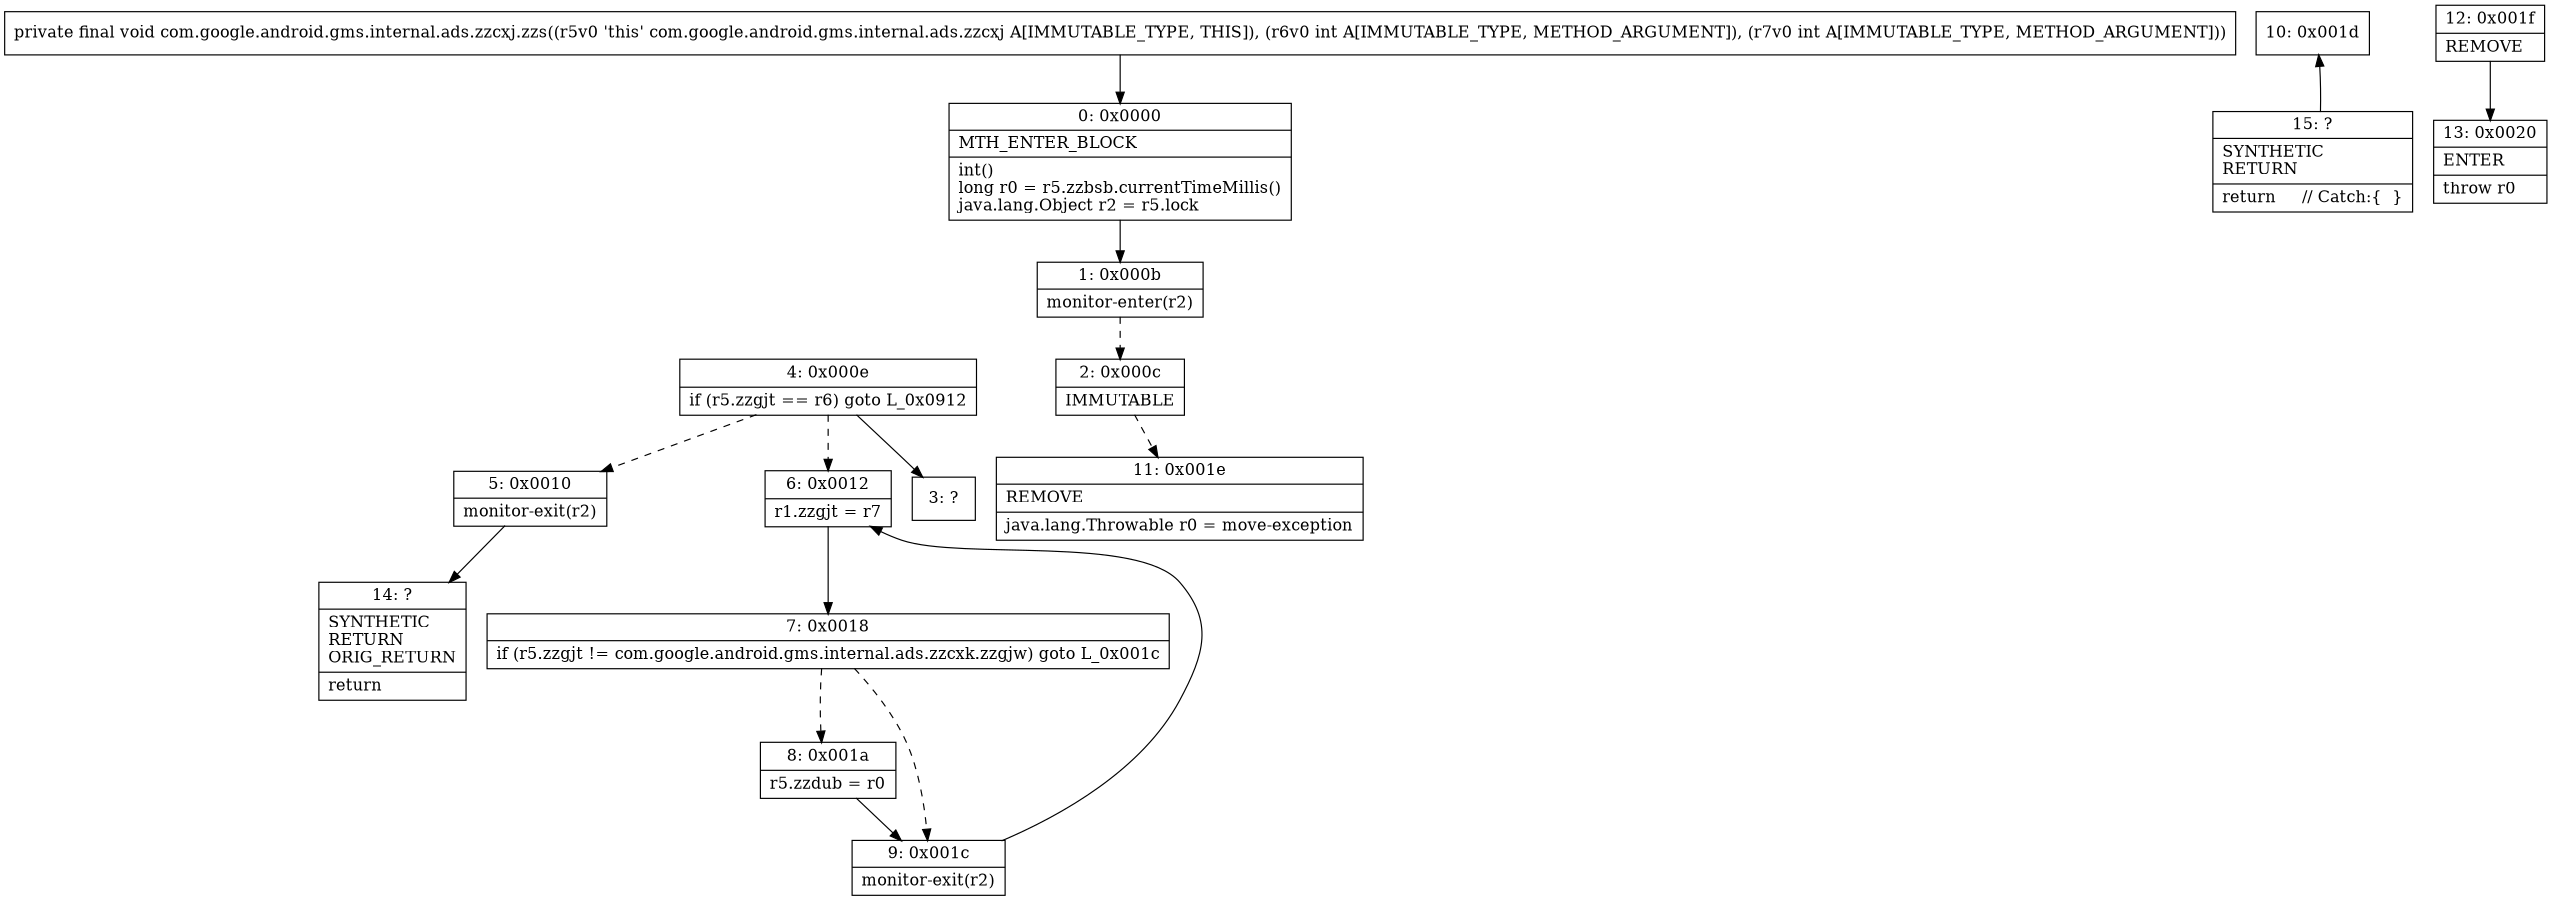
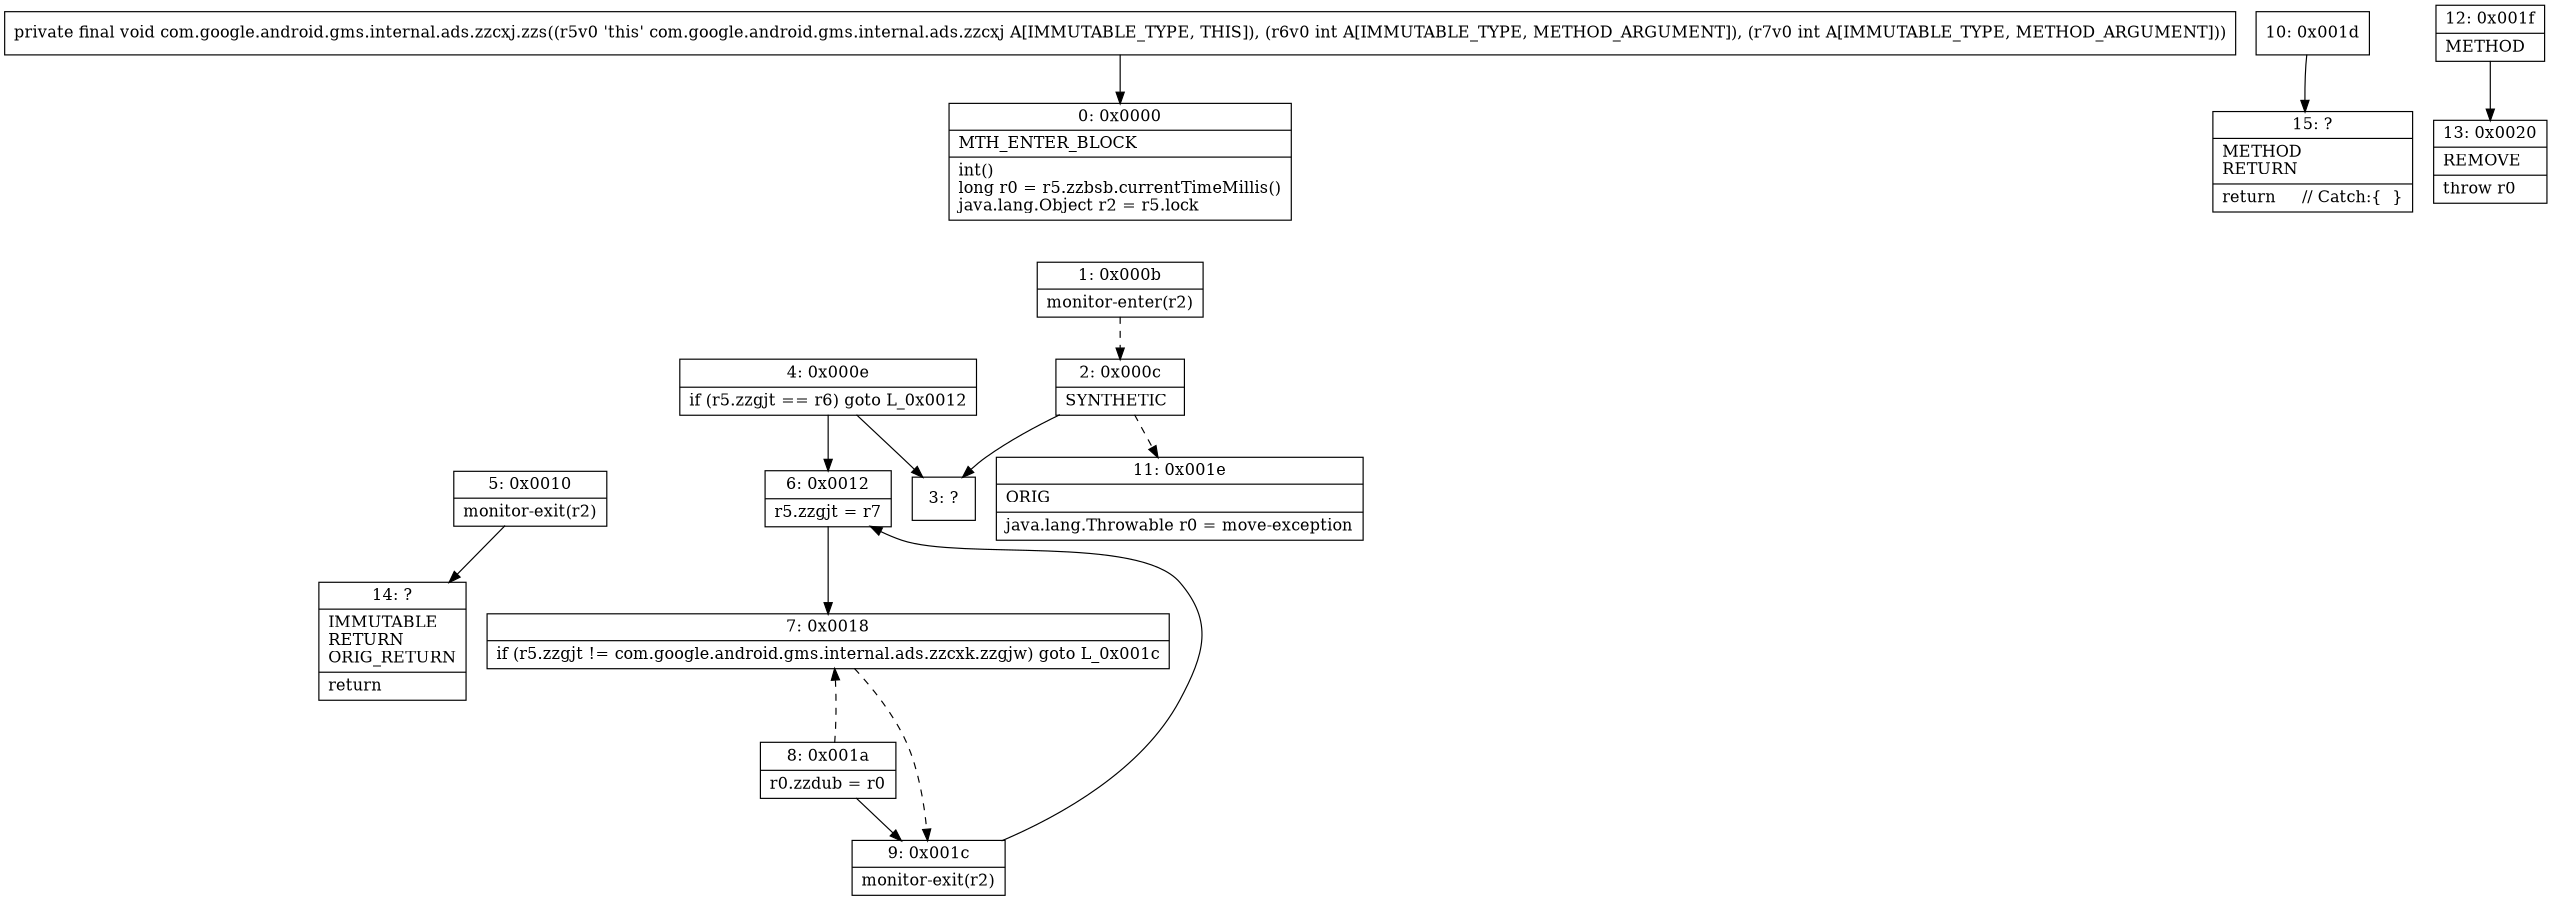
node "12: 0x001f": text "REMOVE" -> "METHOD"
edge "15: ?" -> "10: 0x001d": reversed
node "15: ?": text "SYNTHETIC" -> "METHOD"
node "13: 0x0020": text "ENTER" -> "REMOVE"
edge "0: 0x0000" -> "1: 0x000b": removed
node "4: 0x000e": text "if (r5.zzgjt == r6) goto L_0x0912" -> "if (r5.zzgjt == r6) goto L_0x0012"
node "2: 0x000c": text "IMMUTABLE" -> "SYNTHETIC"
edge "4: 0x000e" -> "6: 0x0012": style dashed -> solid
edge "2: 0x000c" -> "3: ?": added
edge "4: 0x000e" -> "5: 0x0010": removed
node "11: 0x001e": text "REMOVE" -> "ORIG"
node "6: 0x0012": text "r1.zzgjt = r7" -> "r5.zzgjt = r7"
node "14: ?": text "SYNTHETIC" -> "IMMUTABLE"
edge "7: 0x0018" -> "8: 0x001a": reversed
node "8: 0x001a": text "r5.zzdub = r0" -> "r0.zzdub = r0"
